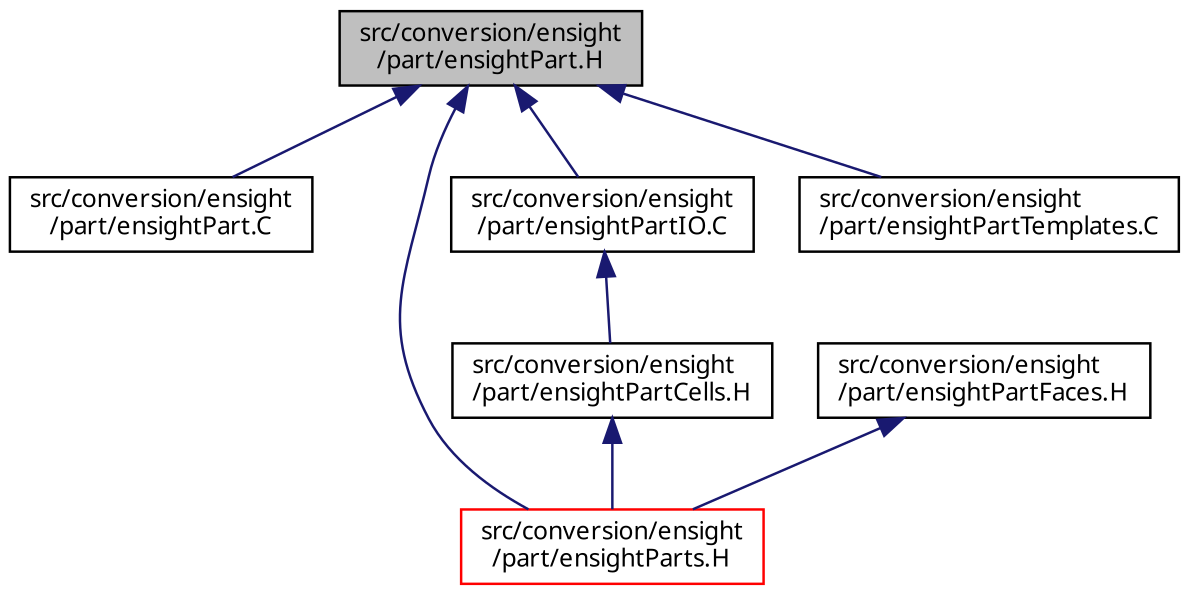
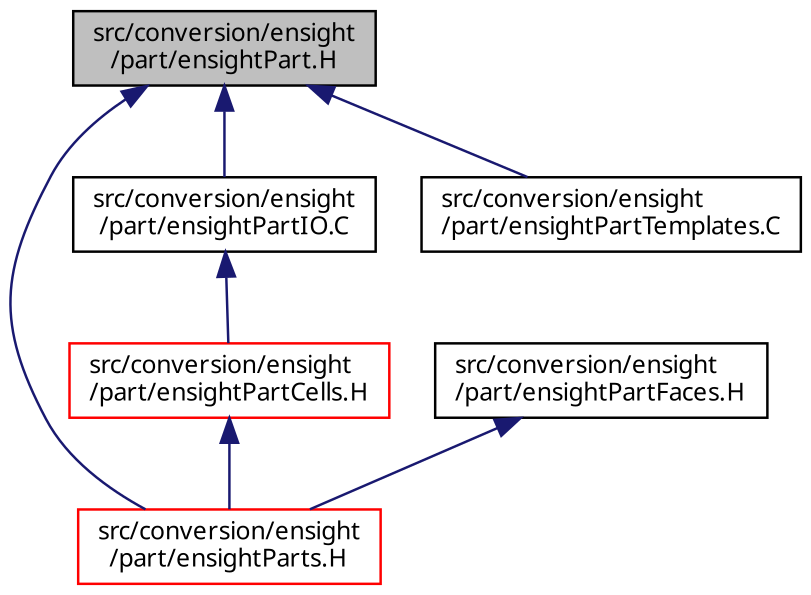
node "src/conversion/ensight /part/ensightPart.C": removed
node "src/conversion/ensight /part/ensightPartCells.H": color black -> red
